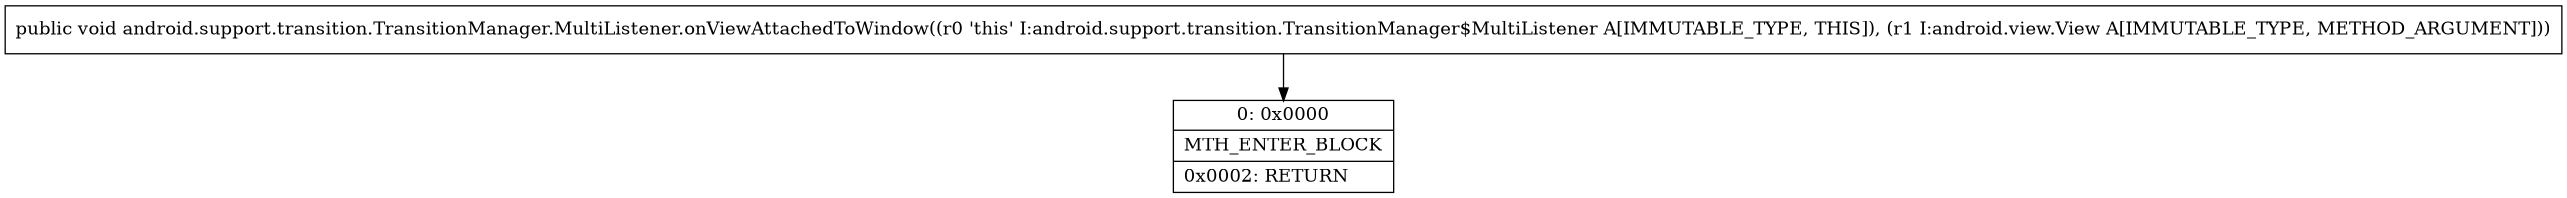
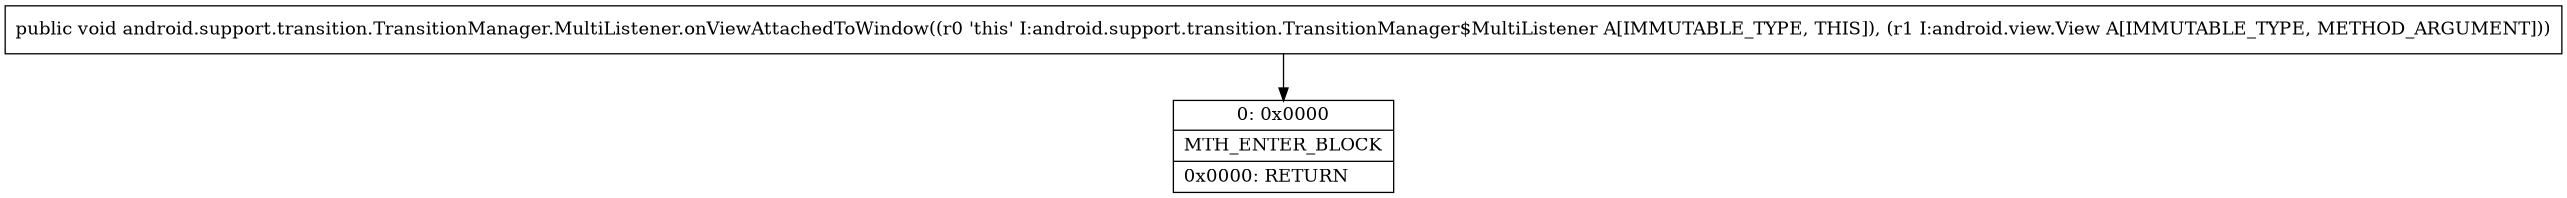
node "0: 0x0000": text "0x0002: RETURN" -> "0x0000: RETURN"
